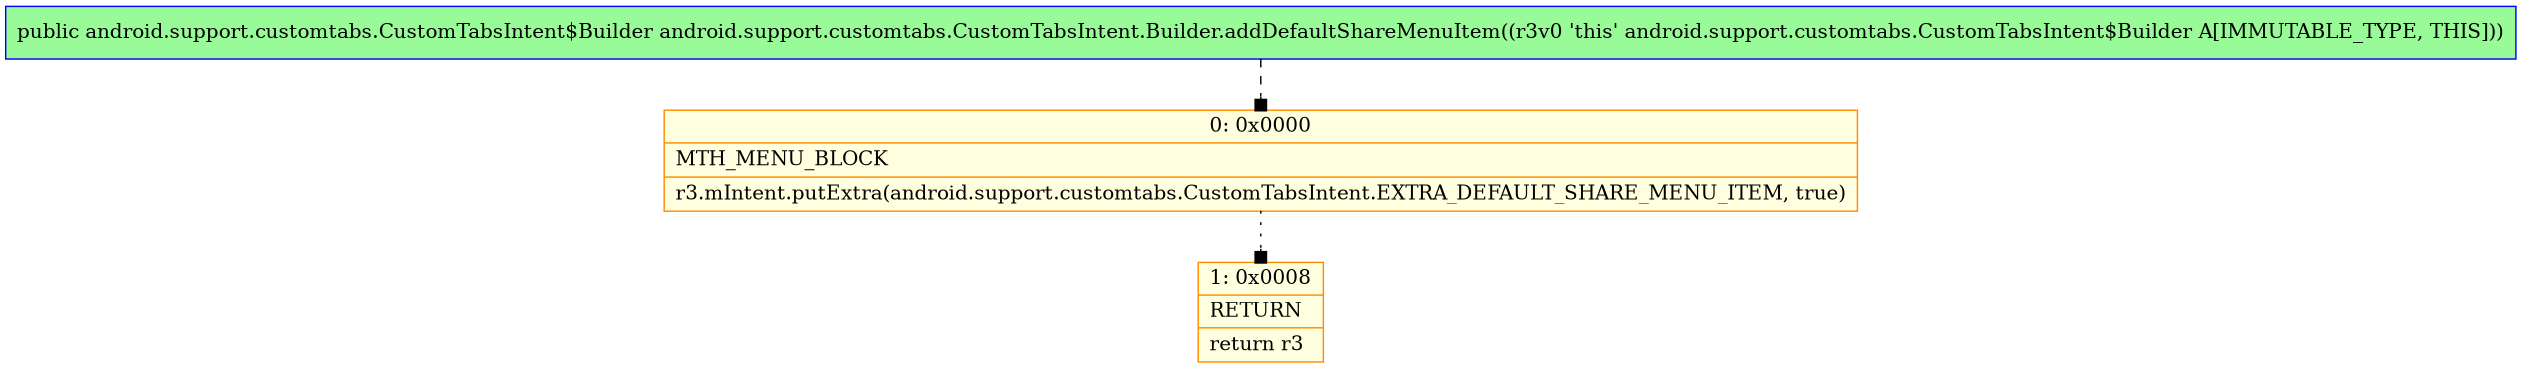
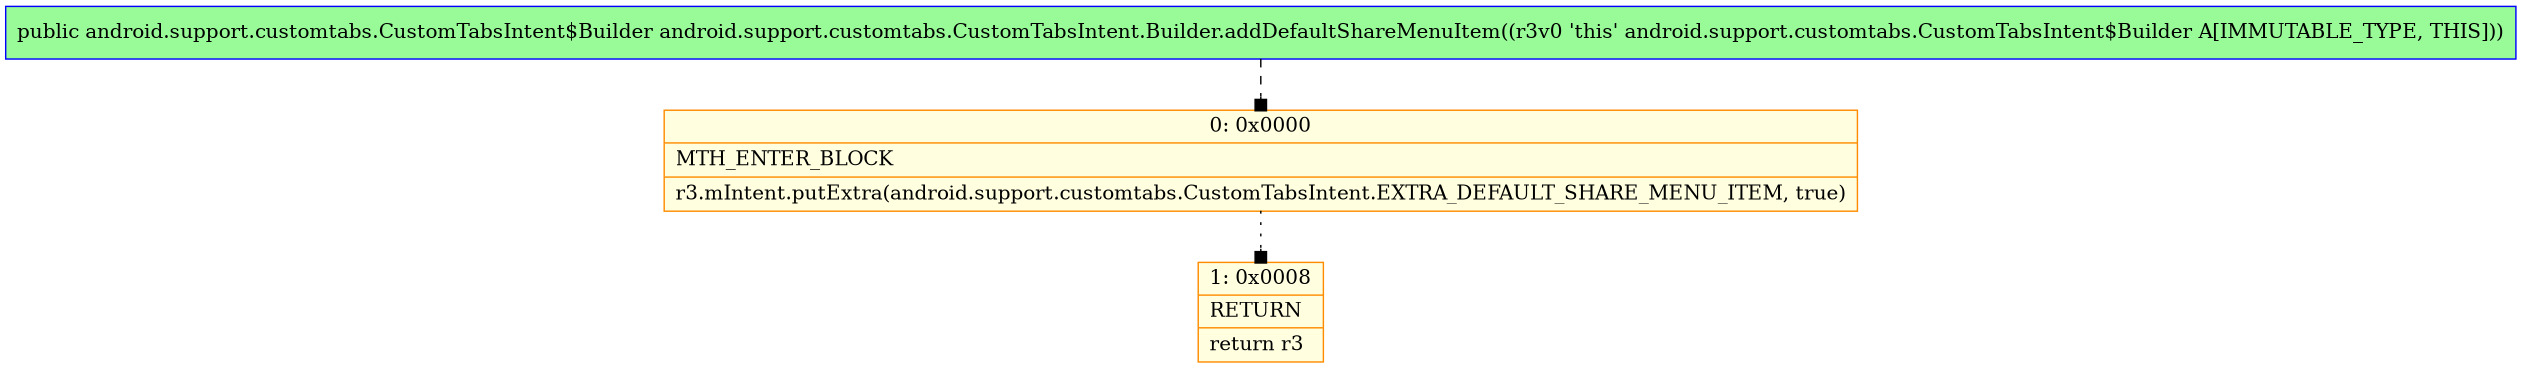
node "0: 0x0000": text "MTH_MENU_BLOCK" -> "MTH_ENTER_BLOCK"
